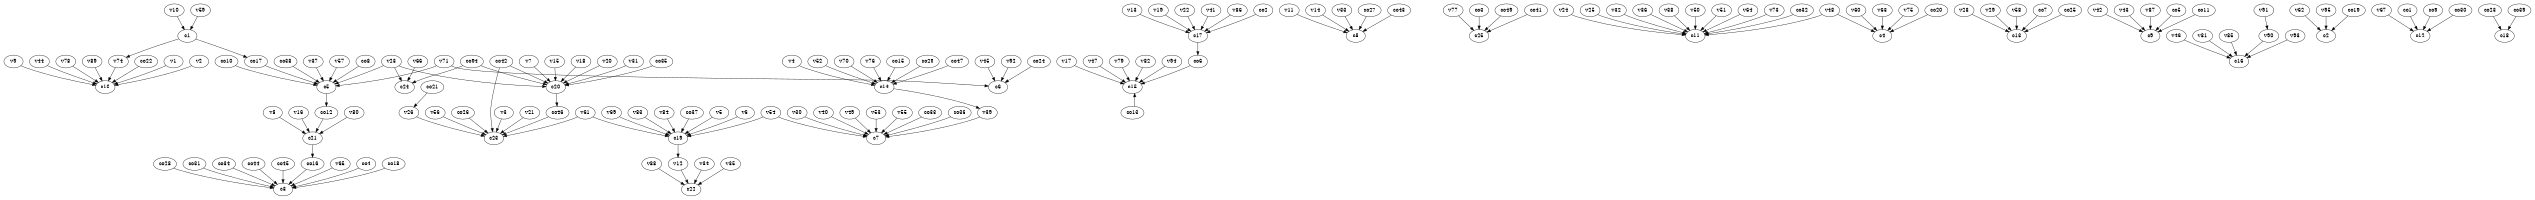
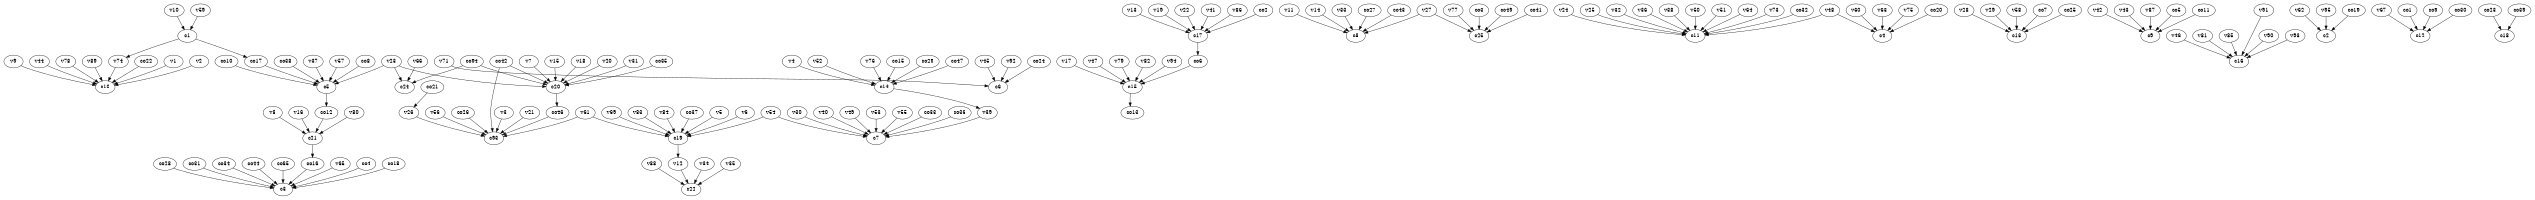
node "v27": added
edge "v91" -> "v90": now "v91" -> "c16"
node "v70": removed
edge "v71" -> "c5": removed
edge "co13" -> "c15": reversed
node "c23": label "c23" -> "c93"
node "co45": label "co45" -> "co65"
